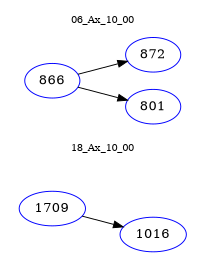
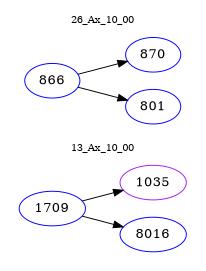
cluster "06_Ax_10_00": label "06_Ax_10_00" -> "26_Ax_10_00"
node "872": label "872" -> "870"
cluster "18_Ax_10_00": label "18_Ax_10_00" -> "13_Ax_10_00"
node "1035": added
node "1016": label "1016" -> "8016"
